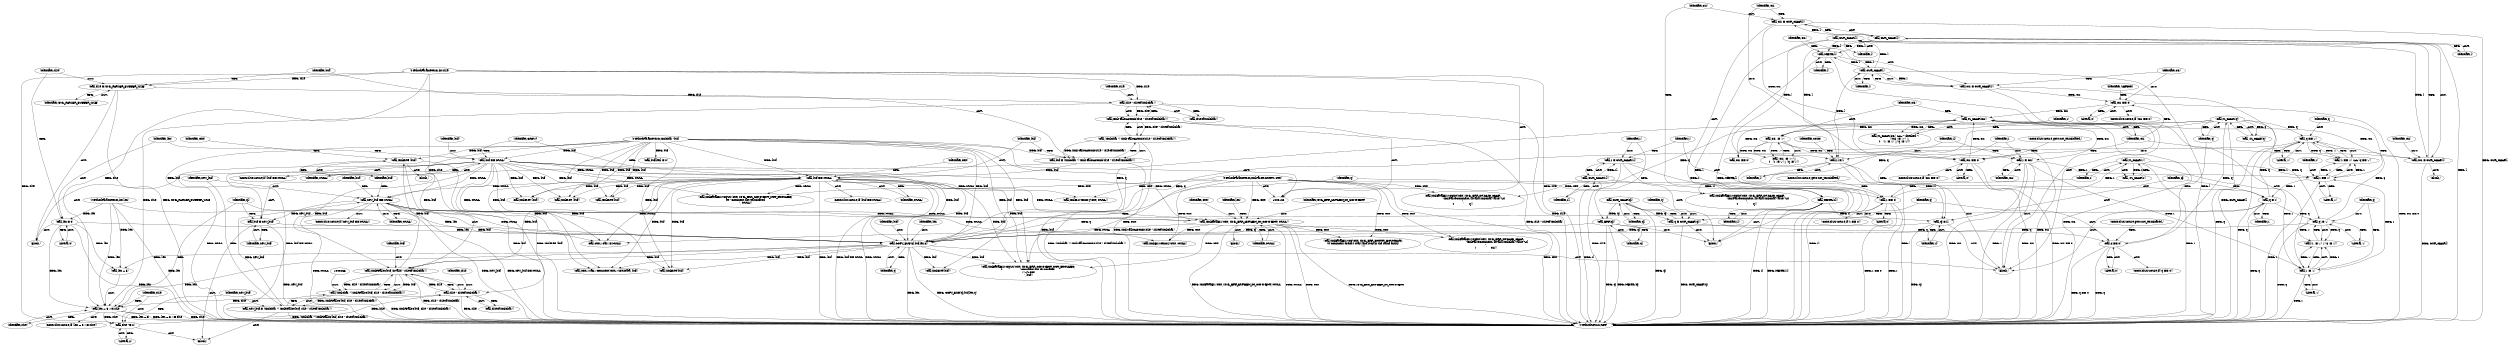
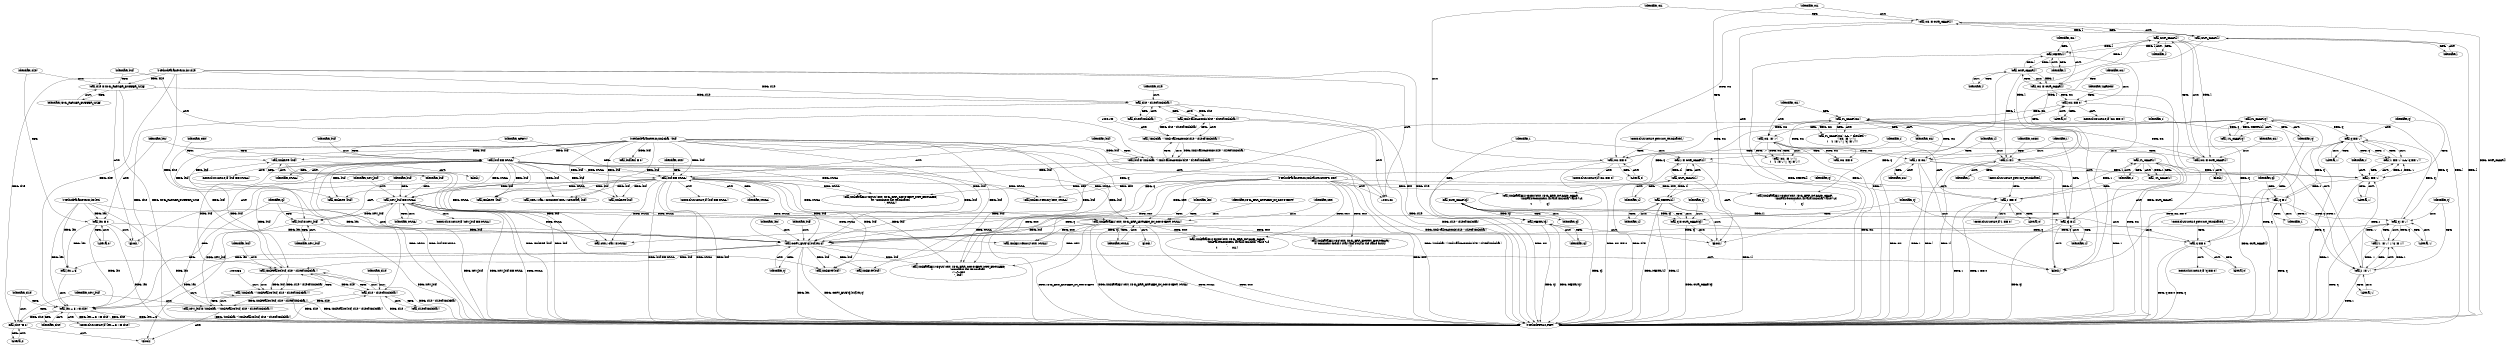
node "1000140": added
edge "(Call,!IS_CHAR(q))" -> "(Call,IS_CHAR(q))": label "CFG: " -> "DDG: NEXTL(rl)"
node "(Call,ERR(ql))": label "(Call,ERR(ql))" -> "(Call,NEXTL(ql))"
edge "(Call,COPY_BUF(ql,buf,len,q))" -> "(Call,ctxt->sax->comment(ctxt->userData, buf))": removed, label "DDG: buf"
node "(Call,xmlRealloc(buf, invalid * sizeof(xmlChar)))": label "(Call,xmlRealloc(buf, invalid * sizeof(xmlChar)))" -> "(Call,xmlRealloc(buf, size * sizeof(xmlChar)))"
